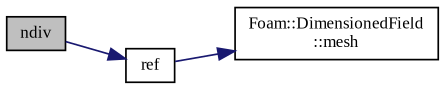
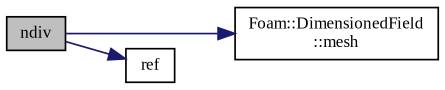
edge "ref" -> "Foam::DimensionedField ::mesh": now "ndiv" -> "Foam::DimensionedField ::mesh"
